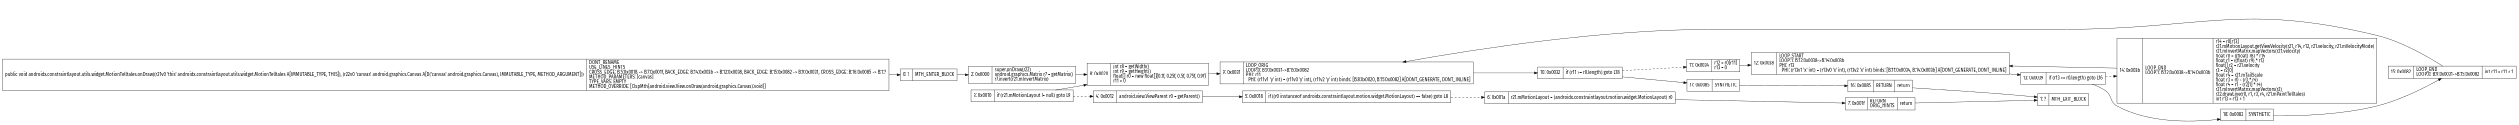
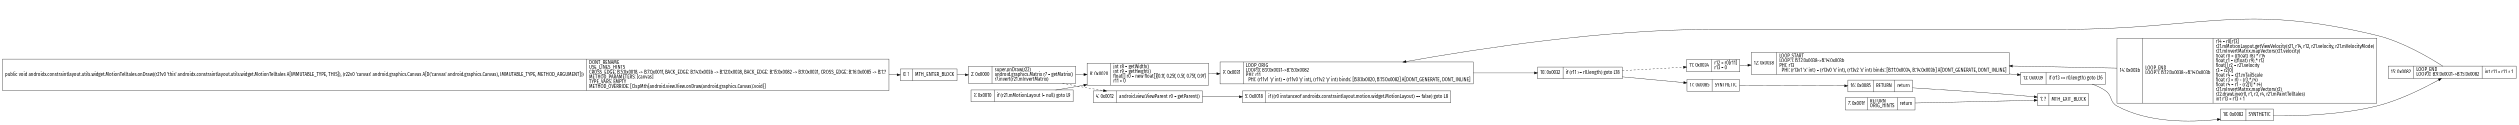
edge "13: 0x0039" -> "14: 0x003b": removed
edge "3: 0x0010" -> "4: 0x0012": now "2: 0x0000" -> "4: 0x0012"
node "6: 0x001a": removed
